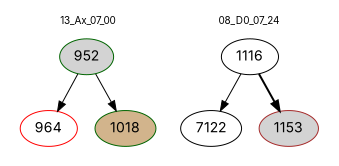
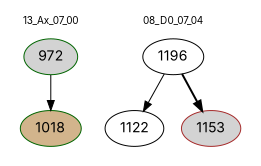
cluster "08_D0_07_24": label "08_D0_07_24" -> "08_D0_07_04"
node "952": label "952" -> "972"
node "1116": label "1116" -> "1196"
node "964": removed
node "7122": label "7122" -> "1122"
